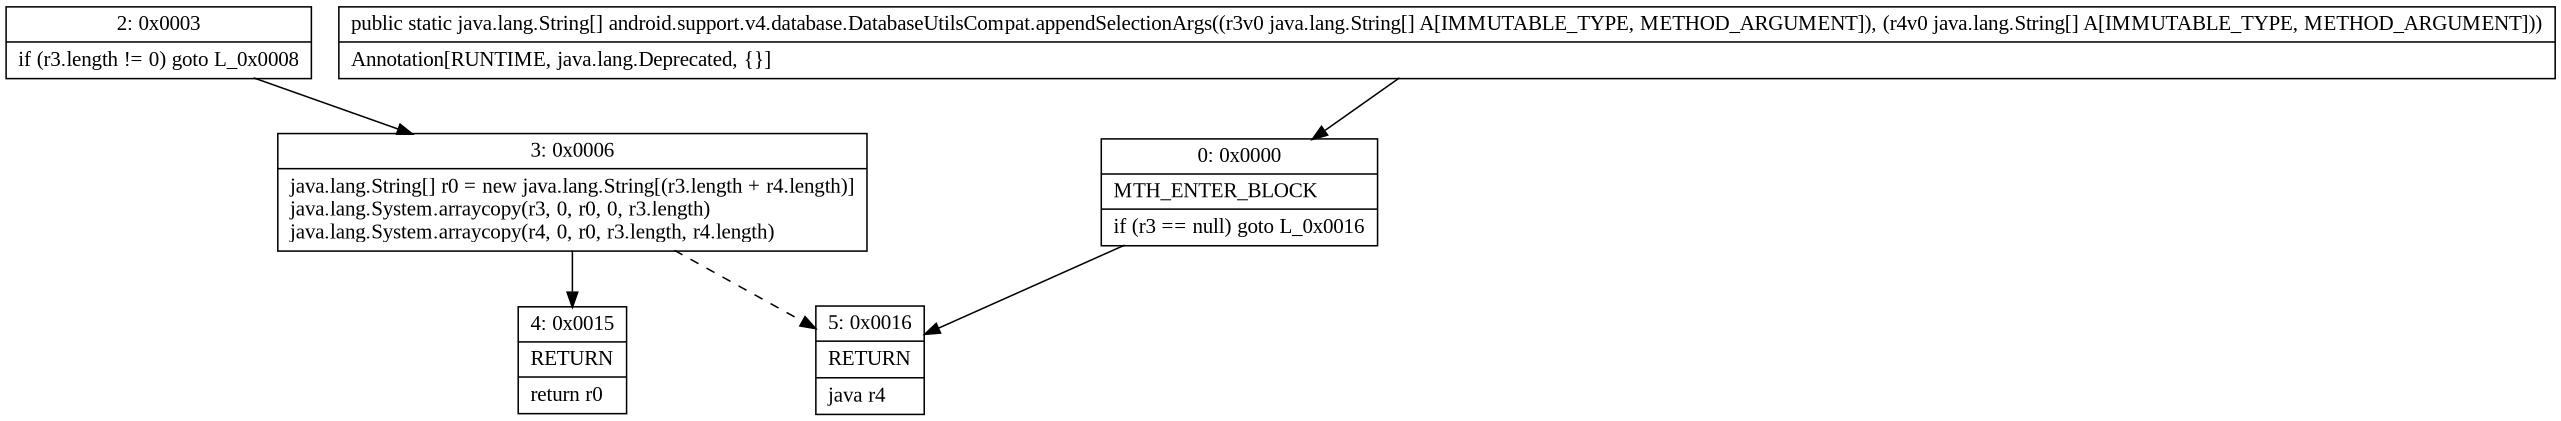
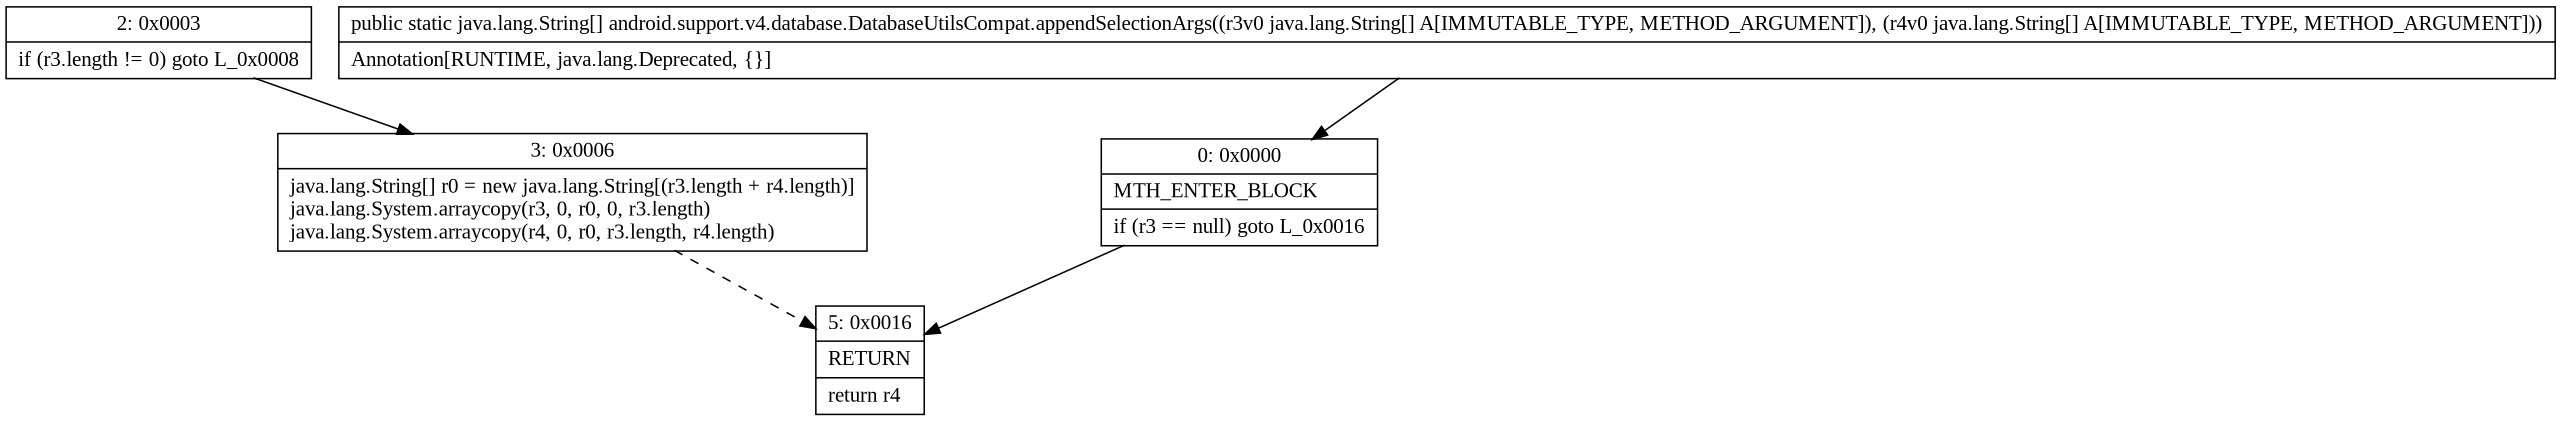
node "4: 0x0015": removed
node "5: 0x0016": text "java r4" -> "return r4"
